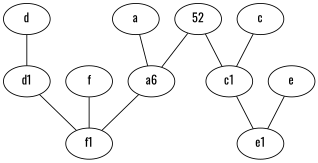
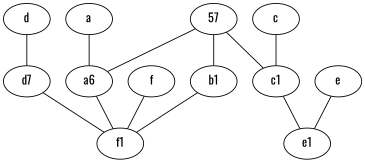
node "52": label "52" -> "57"
node "d1": label "d1" -> "d7"
node "b1": added
